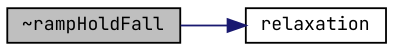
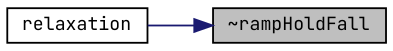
edge "~rampHoldFall" -> "relaxation": reversed
